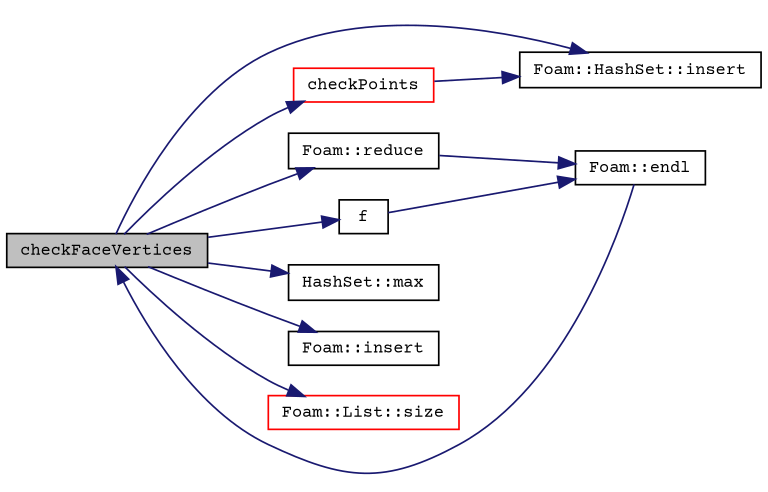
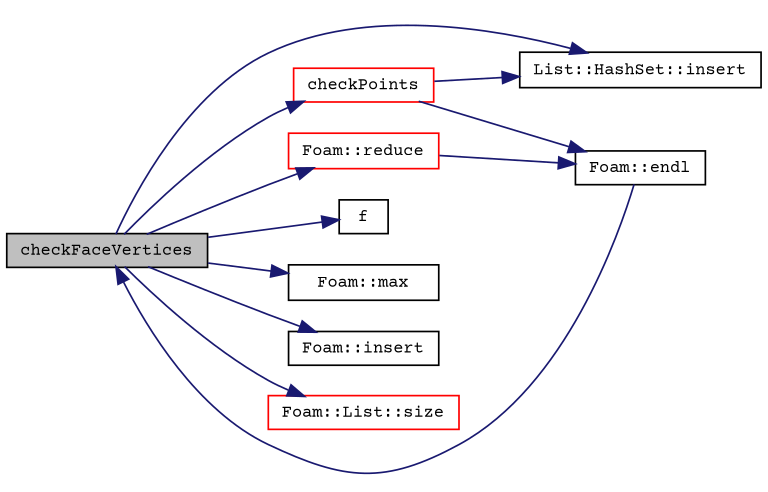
node "Foam::HashSet::insert": label "Foam::HashSet::insert" -> "List::HashSet::insert"
node "Foam::reduce": color black -> red
edge "f" -> "Foam::endl": now "checkPoints" -> "Foam::endl"
node "HashSet::max": label "HashSet::max" -> "Foam::max"
